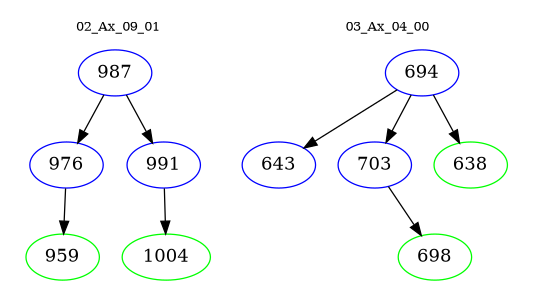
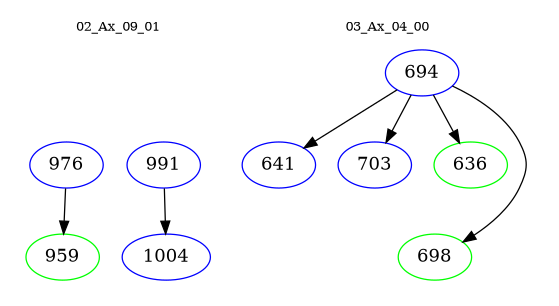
node "987": removed
node "643": label "643" -> "641"
node "638": label "638" -> "636"
edge "703" -> "698": now "694" -> "698"
node "1004": color green -> blue
